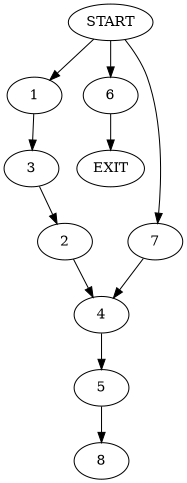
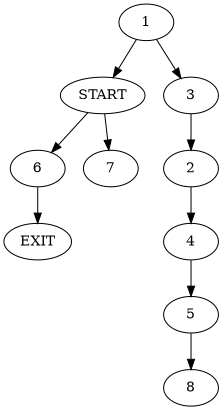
edge "START" -> "1": reversed
edge "7" -> "4": removed
